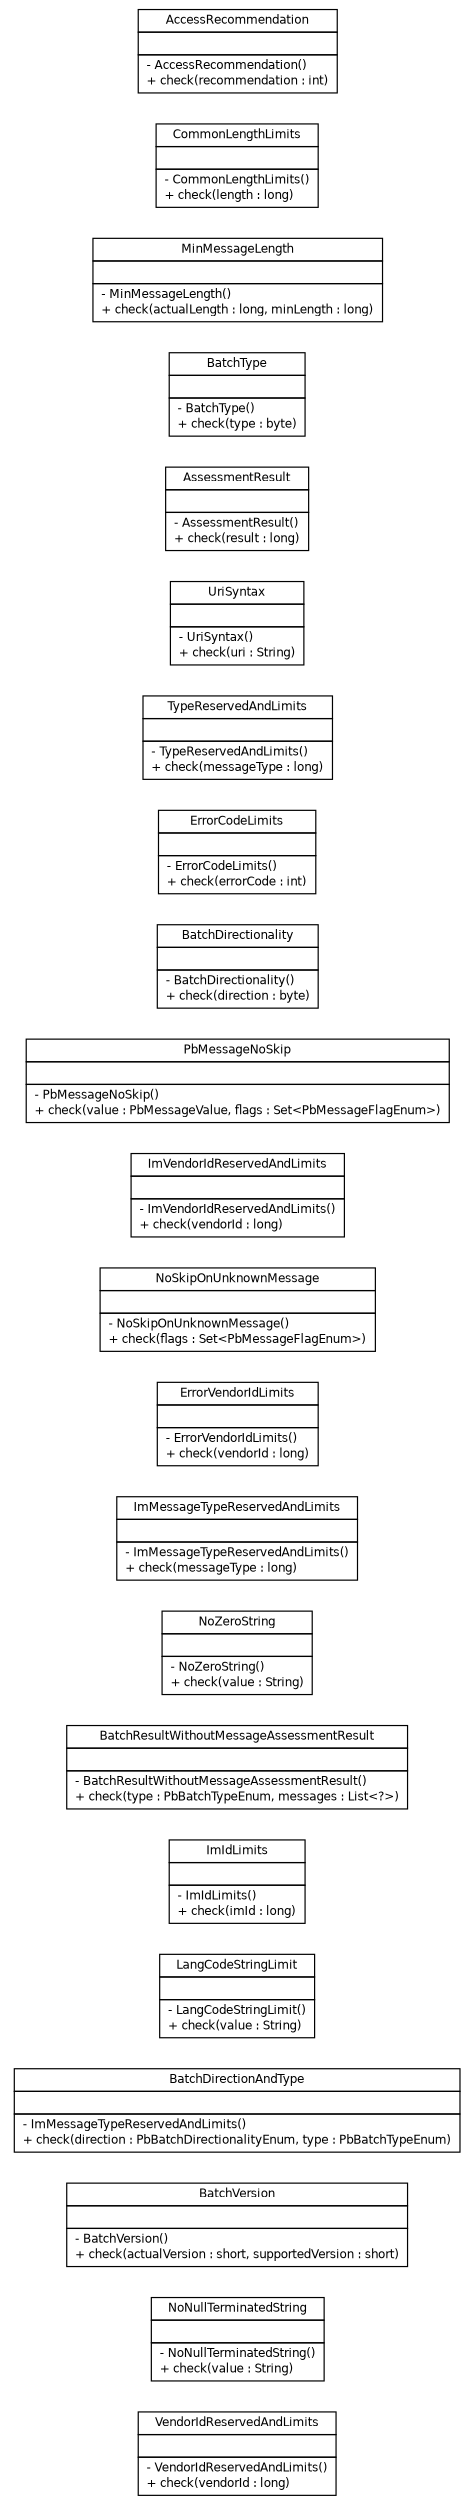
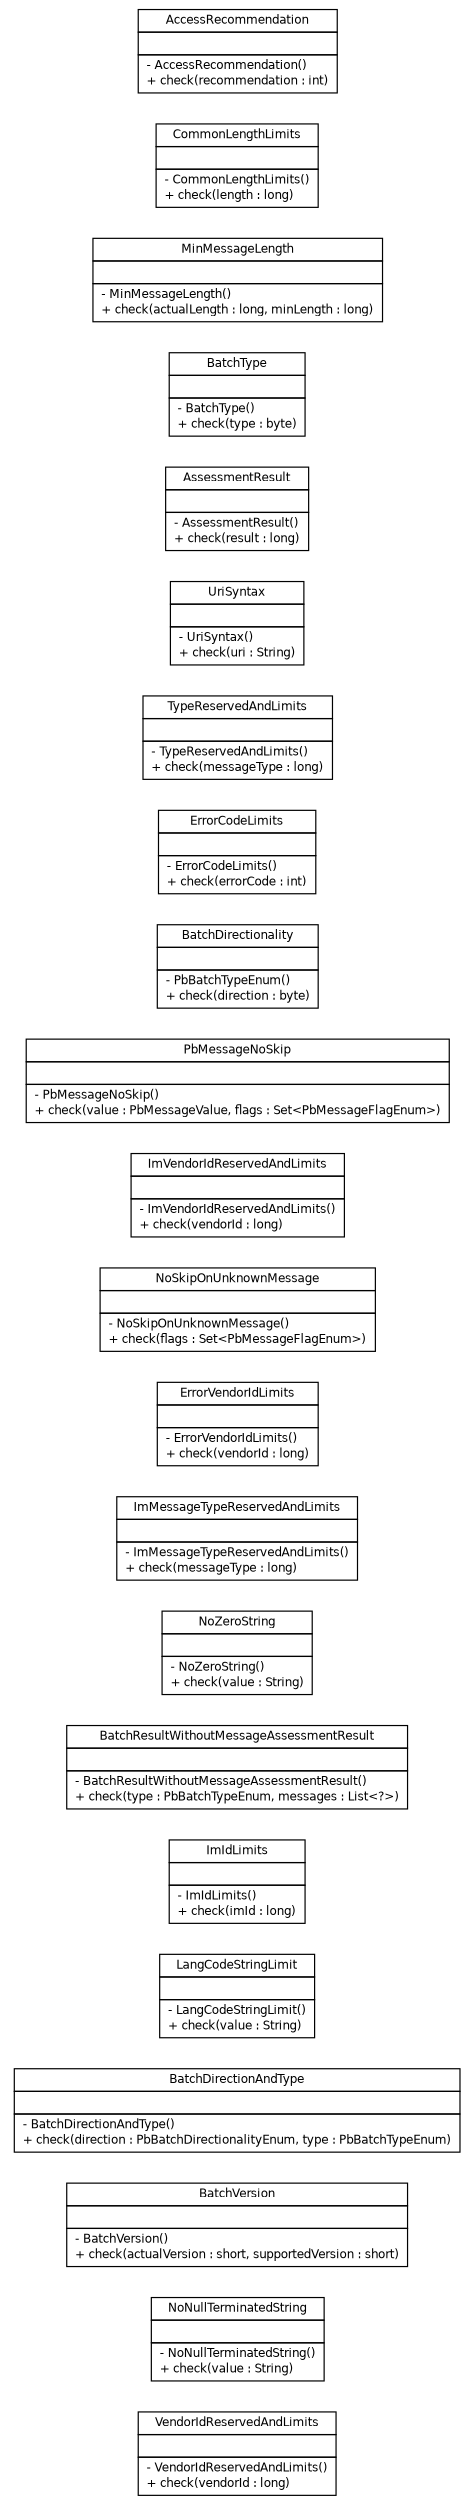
node "BatchDirectionality": text "- BatchDirectionality()" -> "- PbBatchTypeEnum()"
node "BatchDirectionAndType": text "- ImMessageTypeReservedAndLimits()" -> "- BatchDirectionAndType()"
